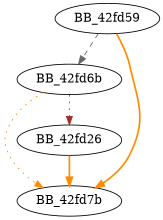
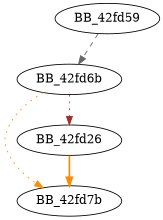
edge "BB_42fd59" -> "BB_42fd7b": removed
